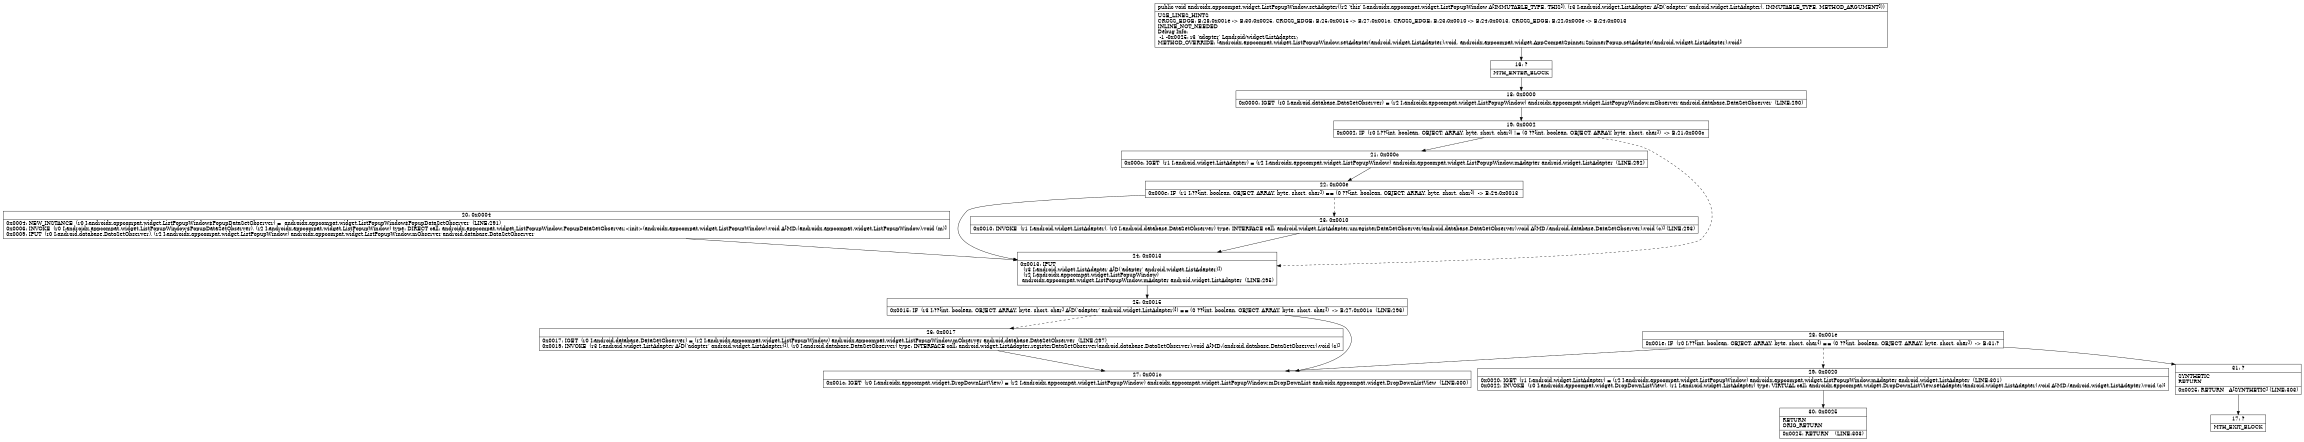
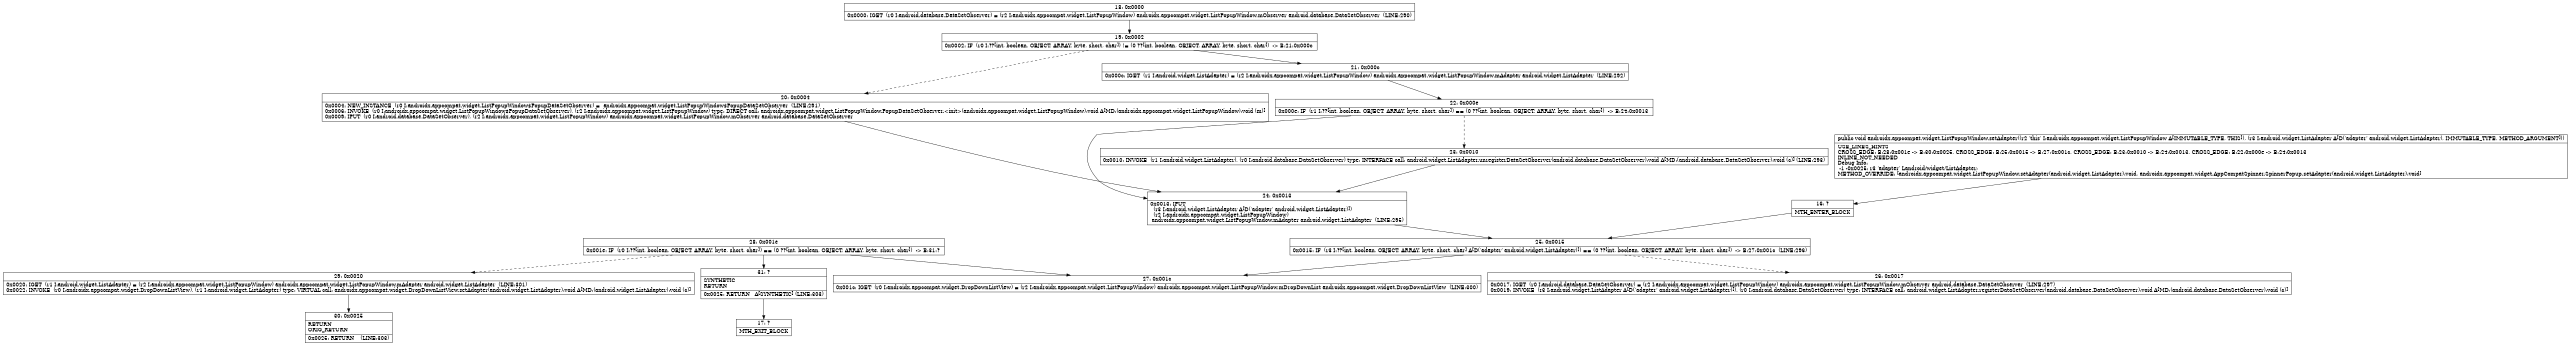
edge "16: ?" -> "18: 0x0000": now "16: ?" -> "25: 0x0015"
edge "19: 0x0002" -> "24: 0x0013": now "19: 0x0002" -> "20: 0x0004"
edge "26: 0x0017" -> "27: 0x001c": removed
